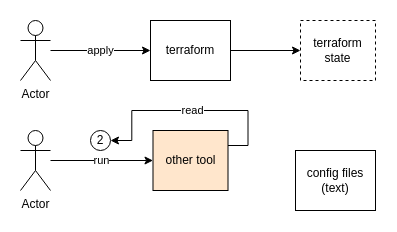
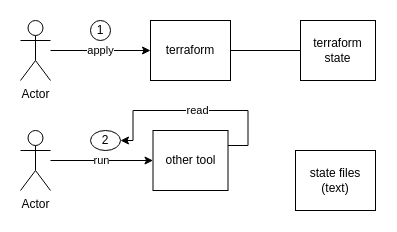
node "1": added
edge "terraform" -> "terraform state": arrowhead classic -> none
node "terraform state": style dashed -> solid
node "2": size 20x20 -> 30x20
node "other tool": fillcolor #ffe6cc -> #ffffff
node "config files (text)": label "config files (text)" -> "state files (text)"
